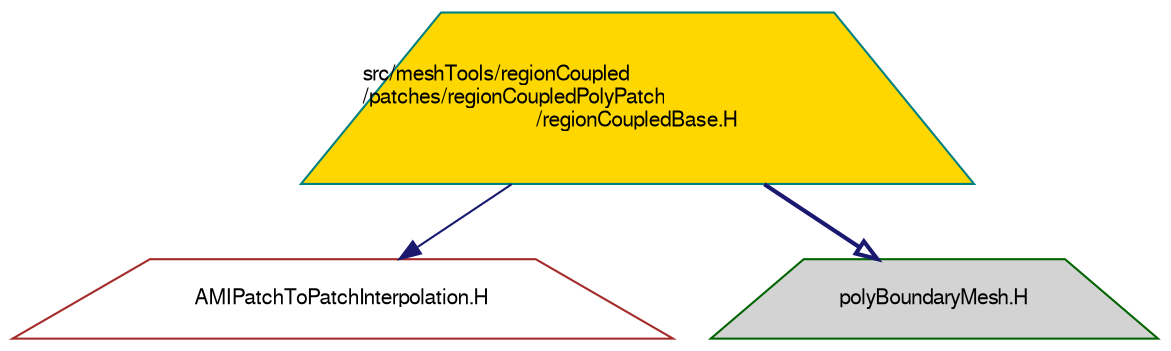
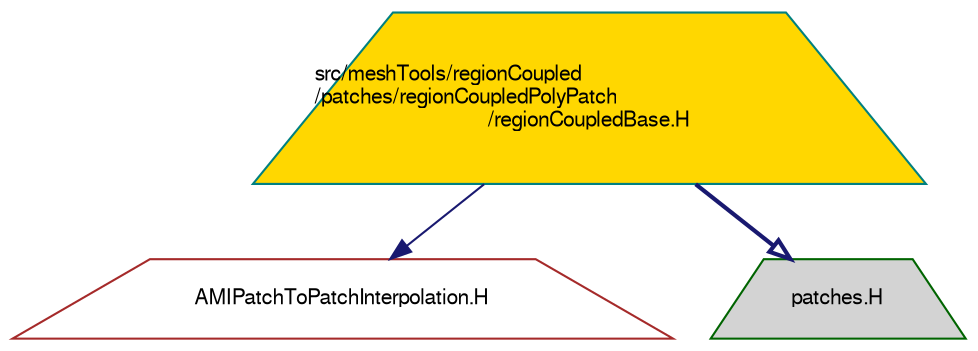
node "polyBoundaryMesh.H": label "polyBoundaryMesh.H" -> "patches.H"
